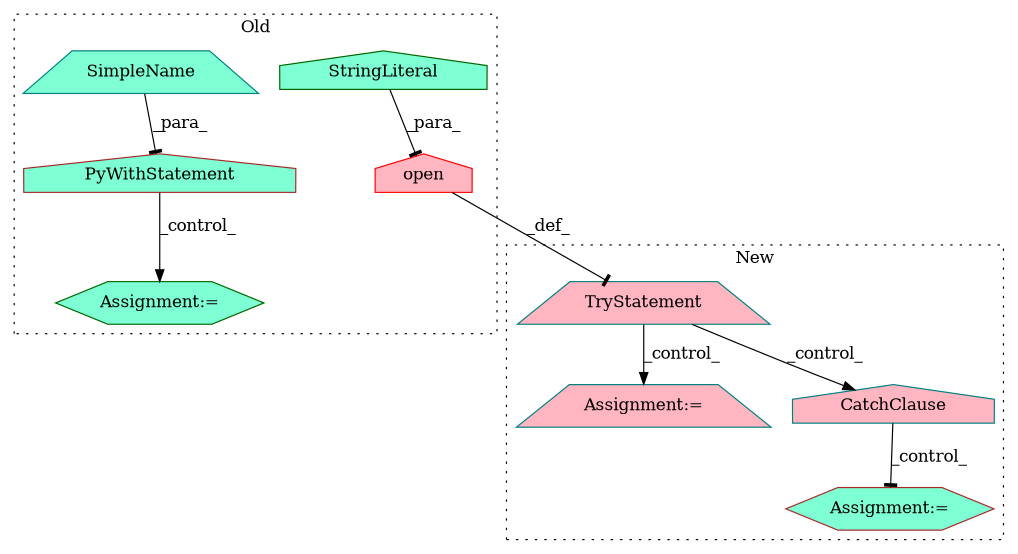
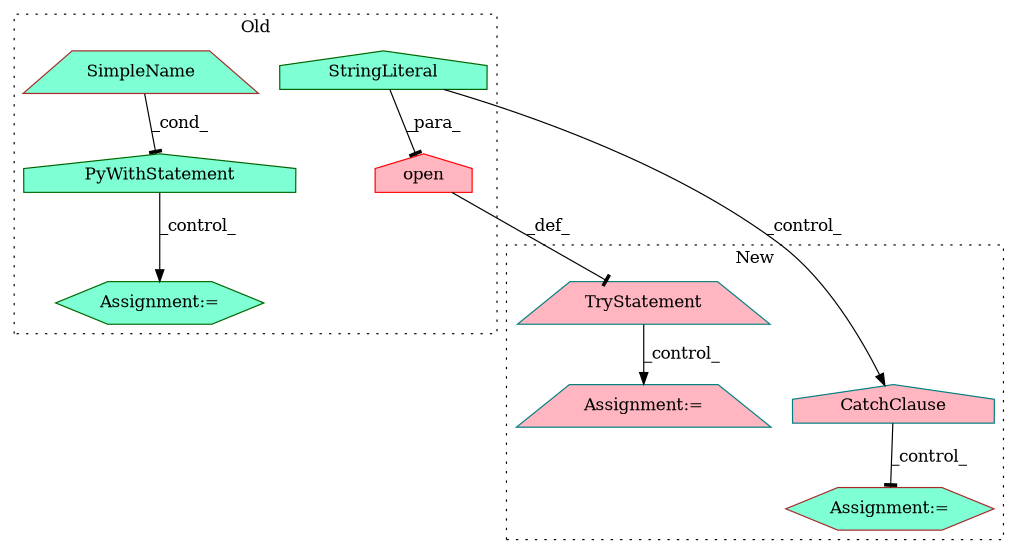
node "SimpleName": color teal -> brown
edge "SimpleName" -> "PyWithStatement": label "_para_" -> "_cond_"
node "PyWithStatement": color brown -> darkgreen
edge "TryStatement" -> "CatchClause": now "StringLiteral" -> "CatchClause"
